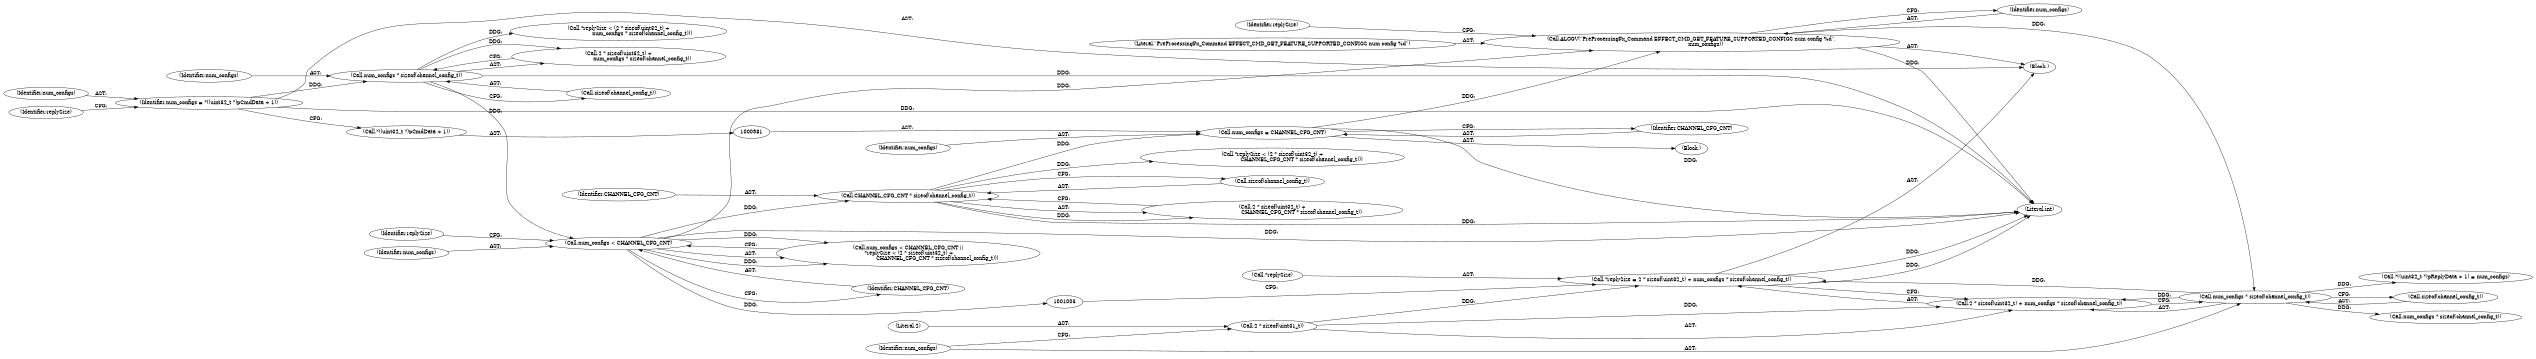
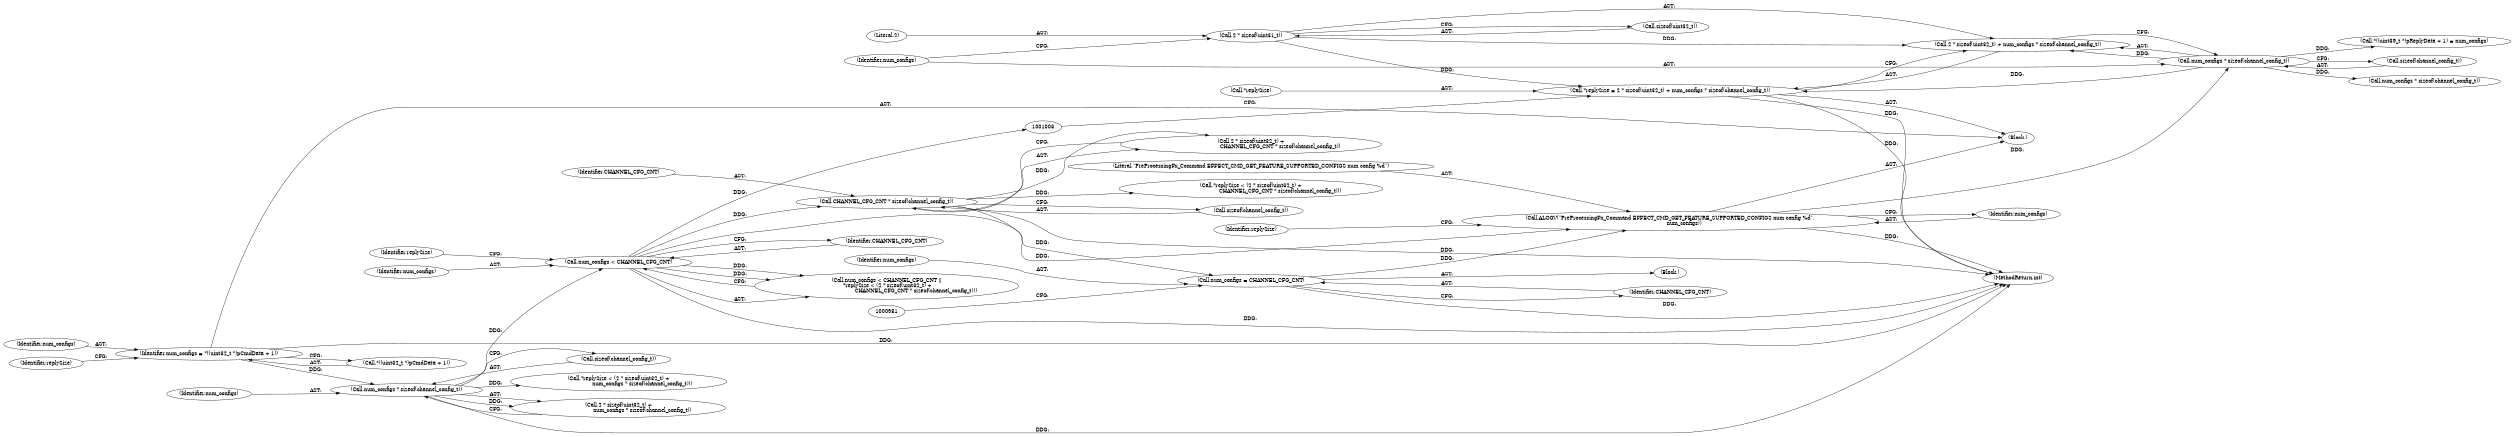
node "(Call,sizeof(uint32_t))": added
edge "1000981" -> "(Call,num_configs = CHANNEL_CFG_CNT)": label "AST: " -> "CFG: "
edge "(Call,*((uint32_t *)pCmdData + 1))" -> "1000981": now "(Call,*((uint32_t *)pCmdData + 1))" -> "(Identifier,num_configs = *((uint32_t *)pCmdData + 1))"
node "(Literal,int)": label "(Literal,int)" -> "(MethodReturn,int)"
node "(Call,*((uint32_t *)pReplyData + 1) = num_configs)": label "(Call,*((uint32_t *)pReplyData + 1) = num_configs)" -> "(Call,*((uint39_t *)pReplyData + 1) = num_configs)"
